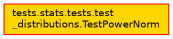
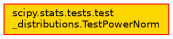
node "tests.stats.tests.test _distributions.TestPowerNorm": label "tests.stats.tests.test _distributions.TestPowerNorm" -> "scipy.stats.tests.test _distributions.TestPowerNorm"
